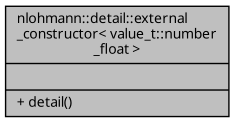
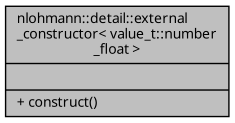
node "nlohmann::detail::external": text "+ detail()" -> "+ construct()"
